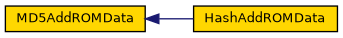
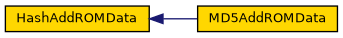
edge "HashAddROMData" -> "MD5AddROMData": reversed
